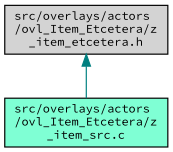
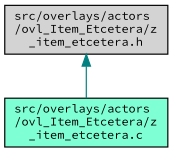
node "src/overlays/actors /ovl_Item_Etcetera/z _item_src.c": label "src/overlays/actors /ovl_Item_Etcetera/z _item_src.c" -> "src/overlays/actors /ovl_Item_Etcetera/z _item_etcetera.c"
